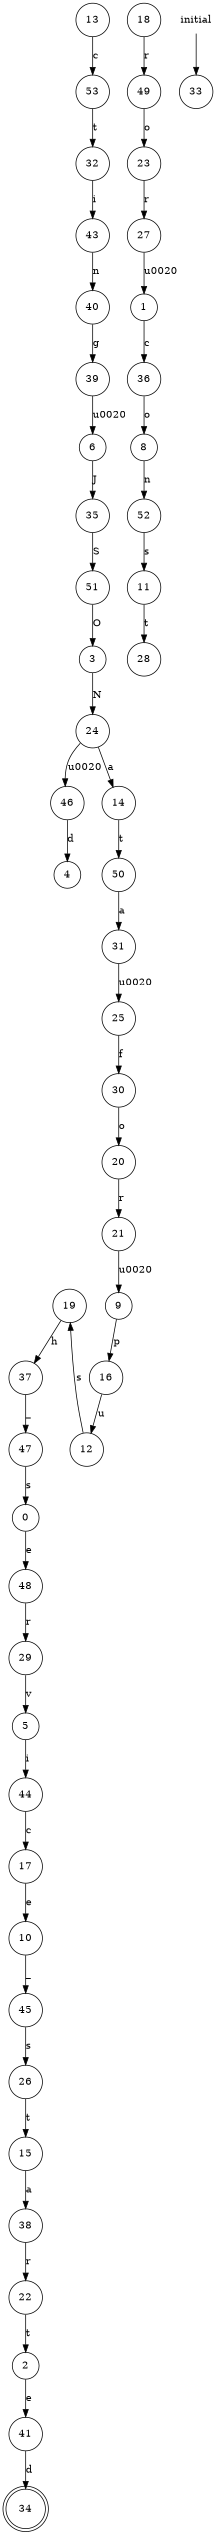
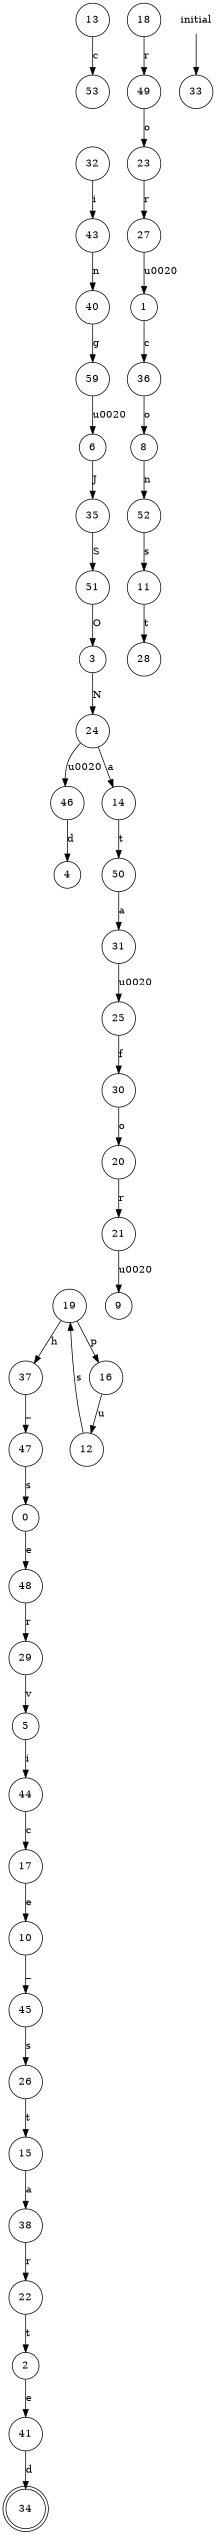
edge "53" -> "32": removed, label "t"
node "39": label "39" -> "59"
edge "9" -> "16": now "19" -> "16"
